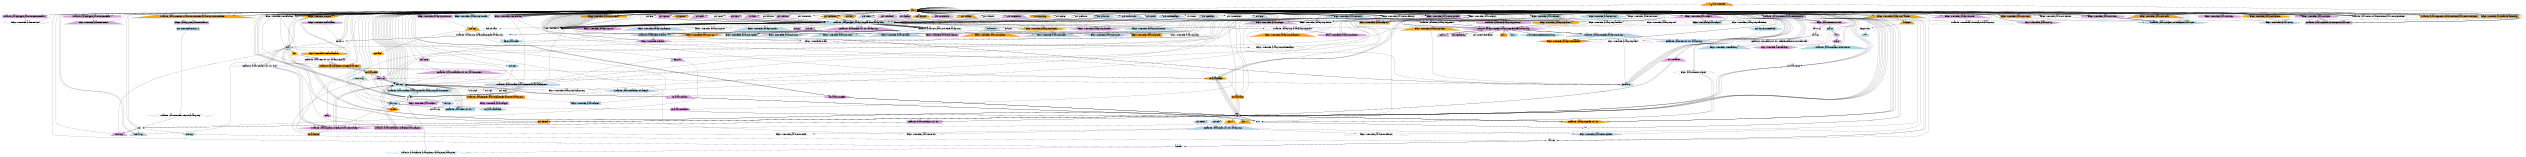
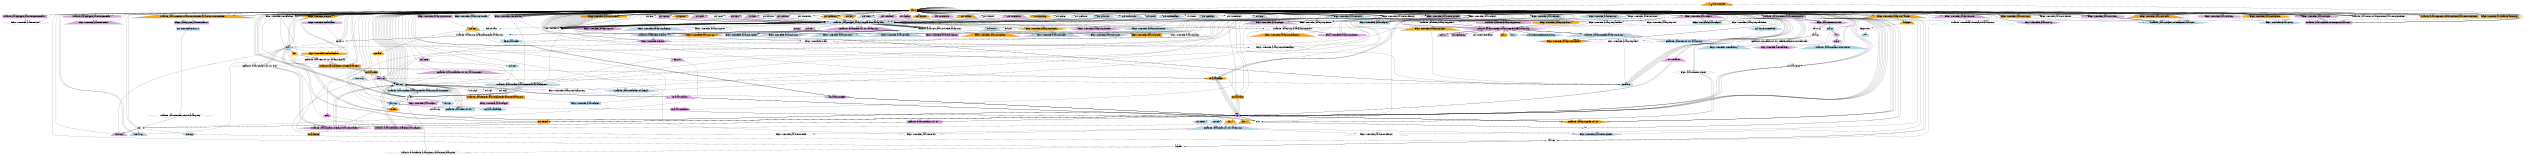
node "fieldput <twoRowHandle: java.awt.Image eod>": fillcolor orange -> lightblue
node "fieldput <twoRowTicker: java.lang.String links>": removed
